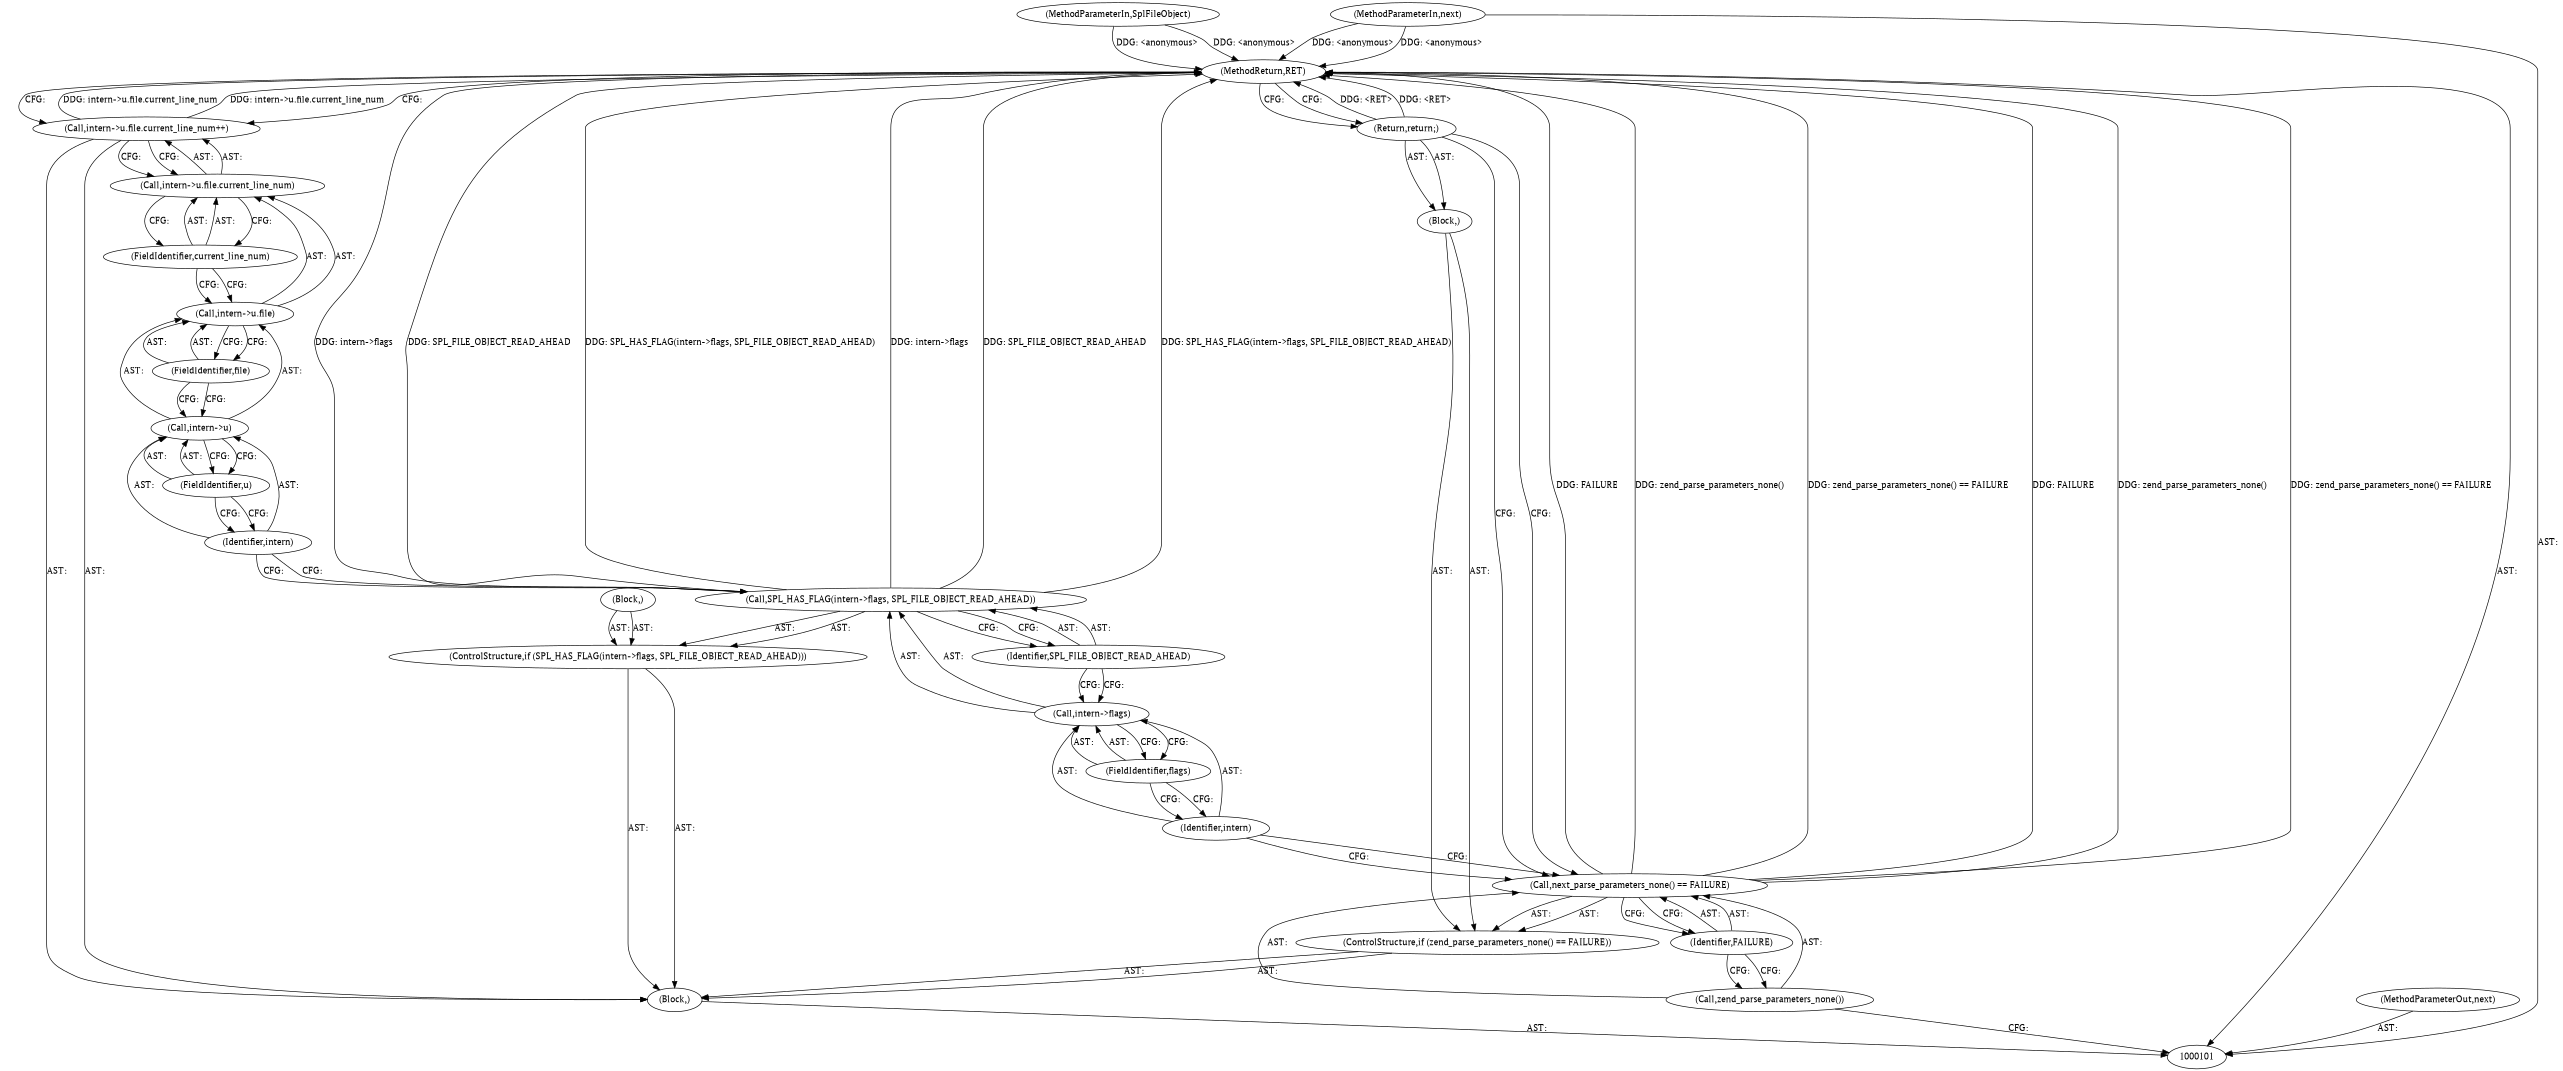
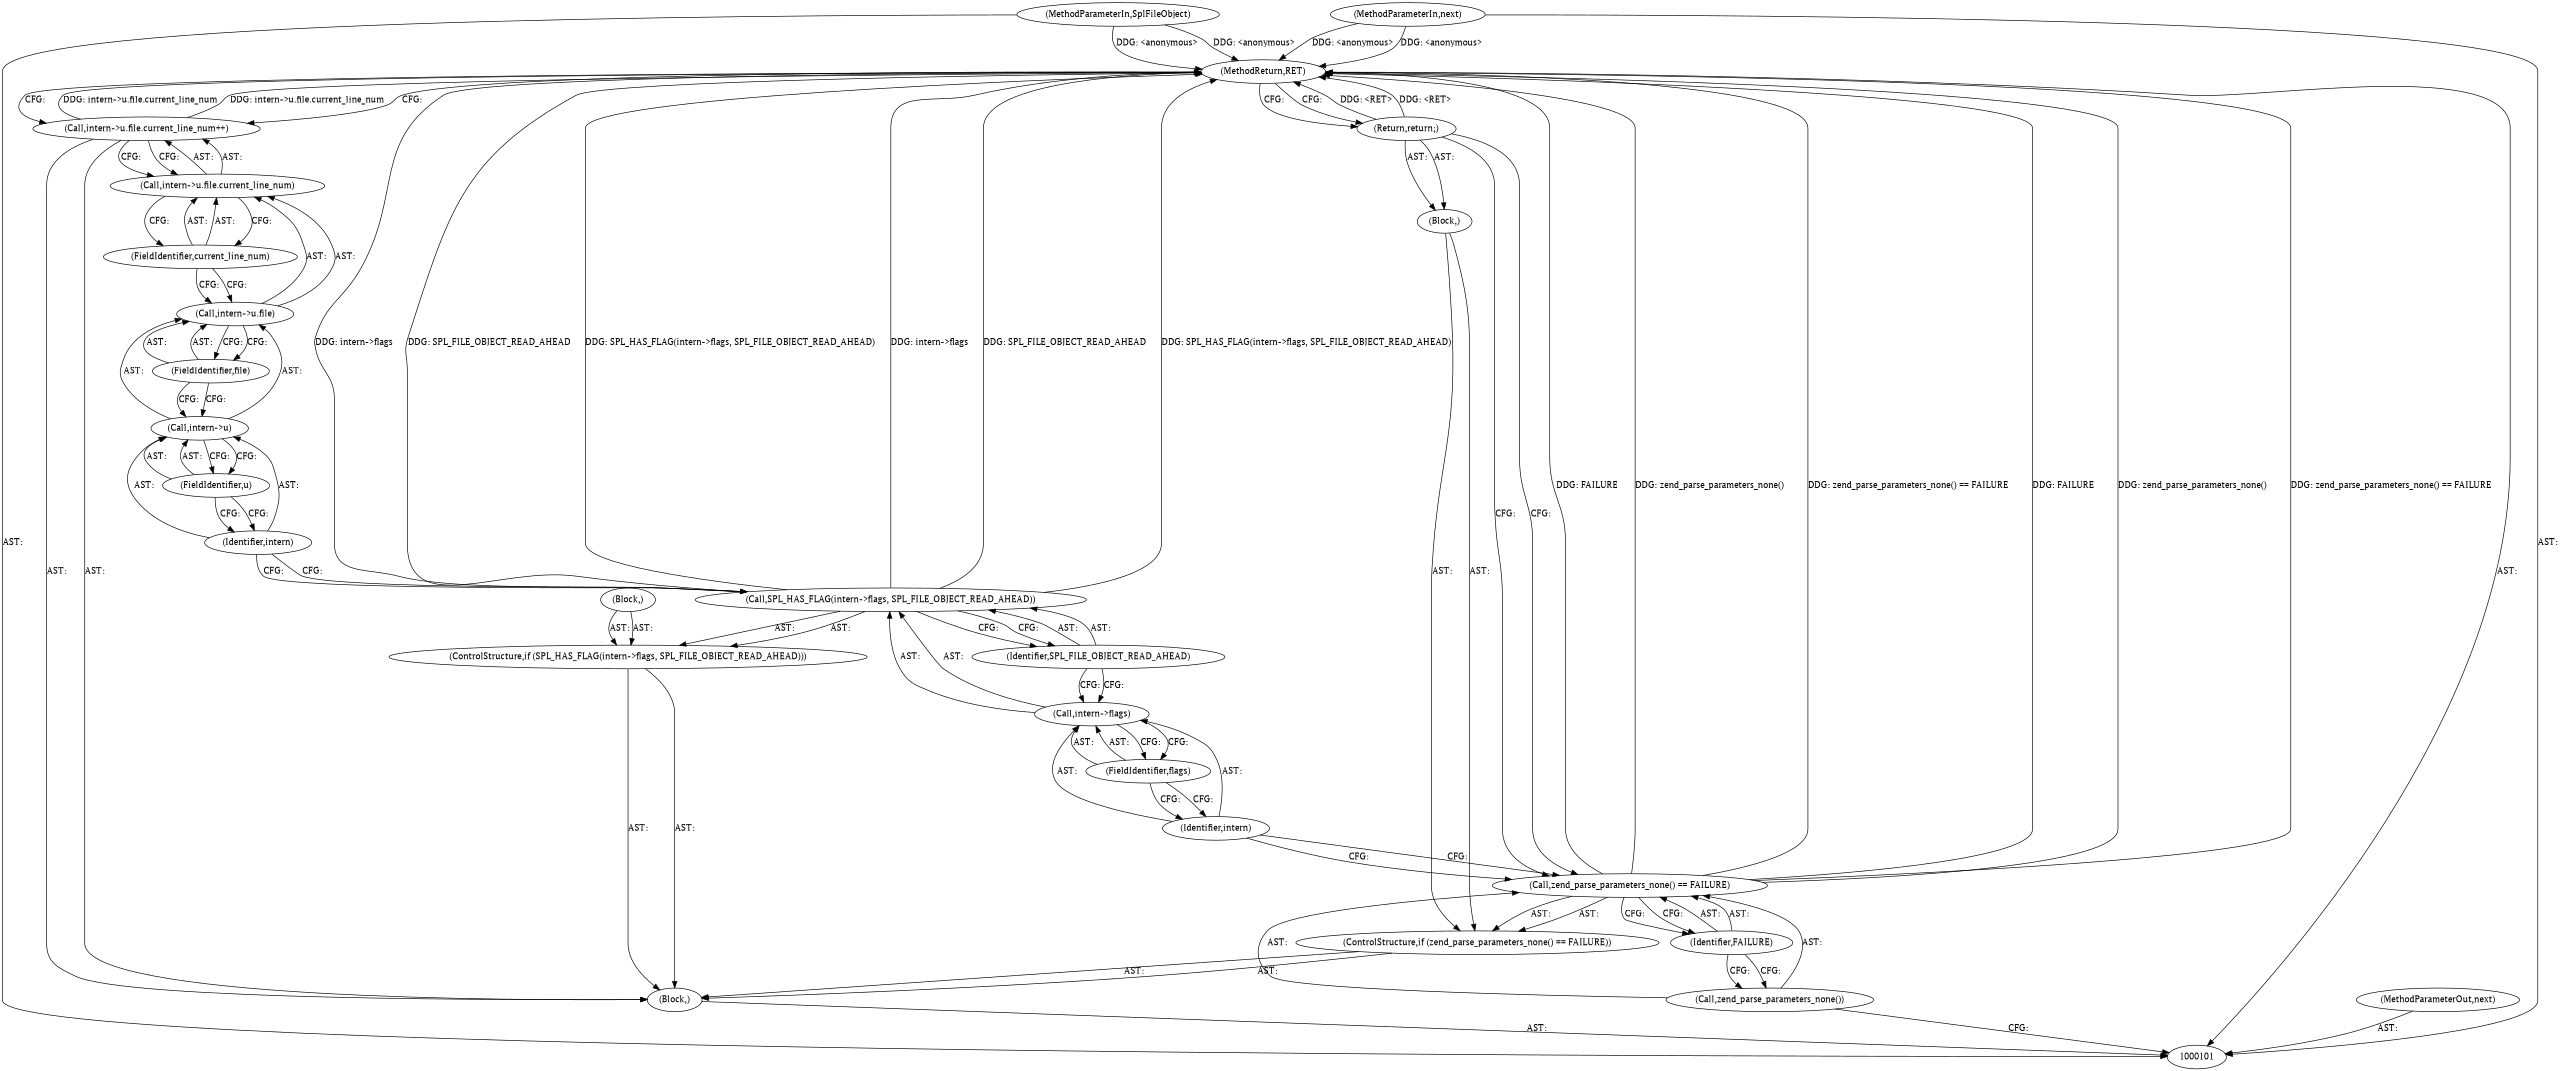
node "(Call,next_parse_parameters_none() == FAILURE)": label "(Call,next_parse_parameters_none() == FAILURE)" -> "(Call,zend_parse_parameters_none() == FAILURE)"
edge "(MethodParameterIn,SplFileObject)" -> "1000101": added, label "AST:"
